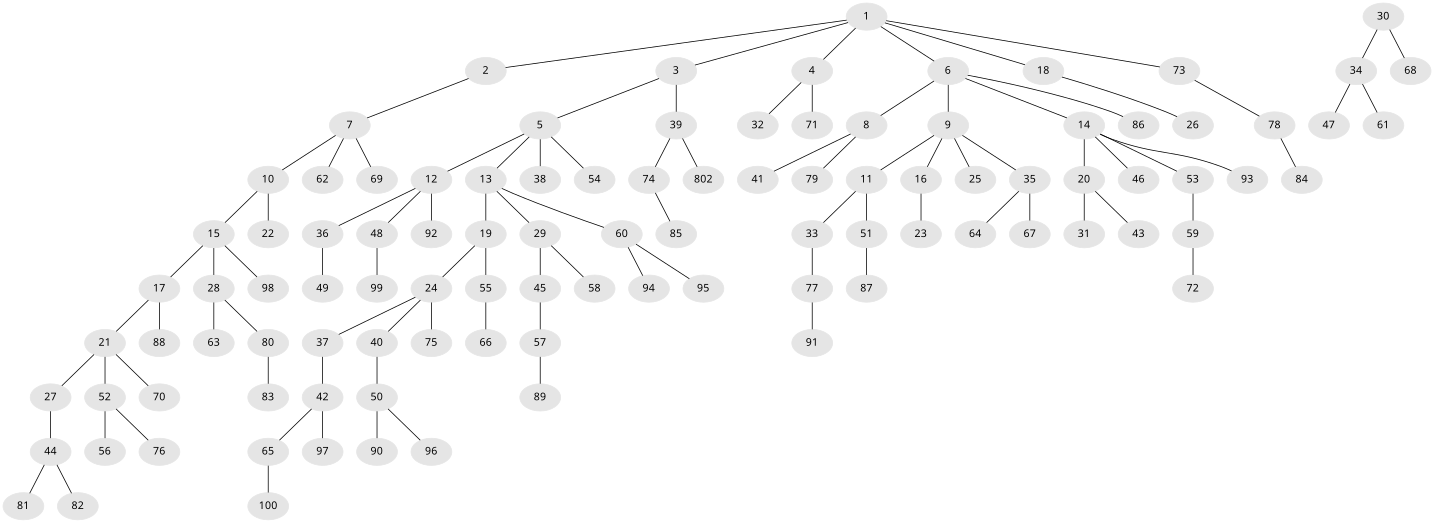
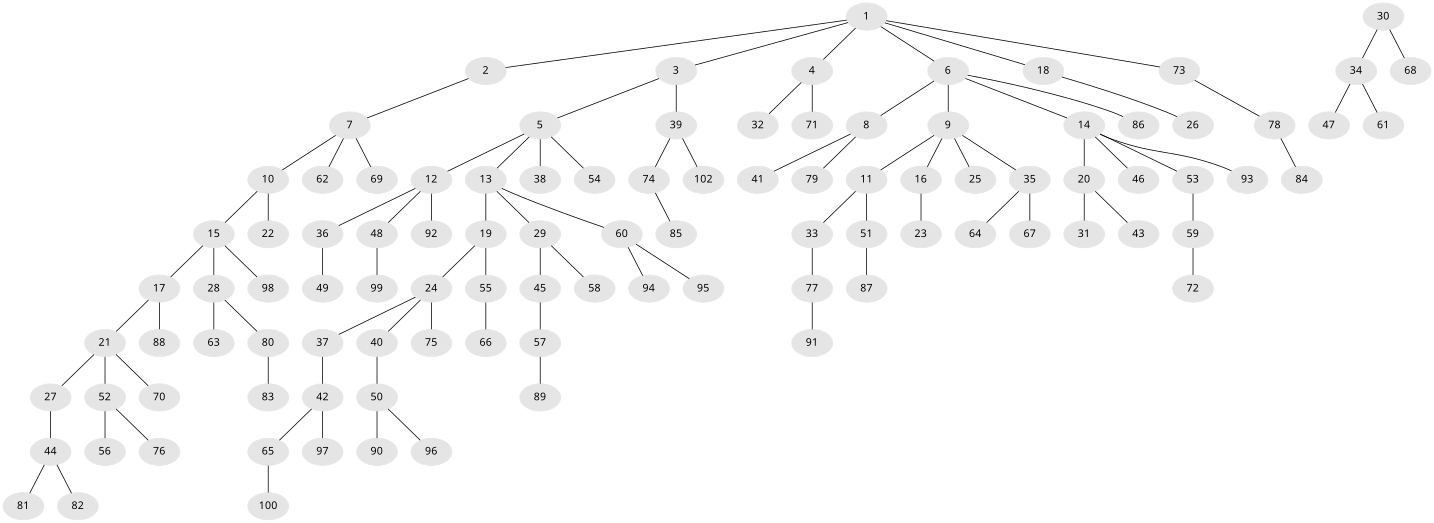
node "802": label "802" -> "102"
